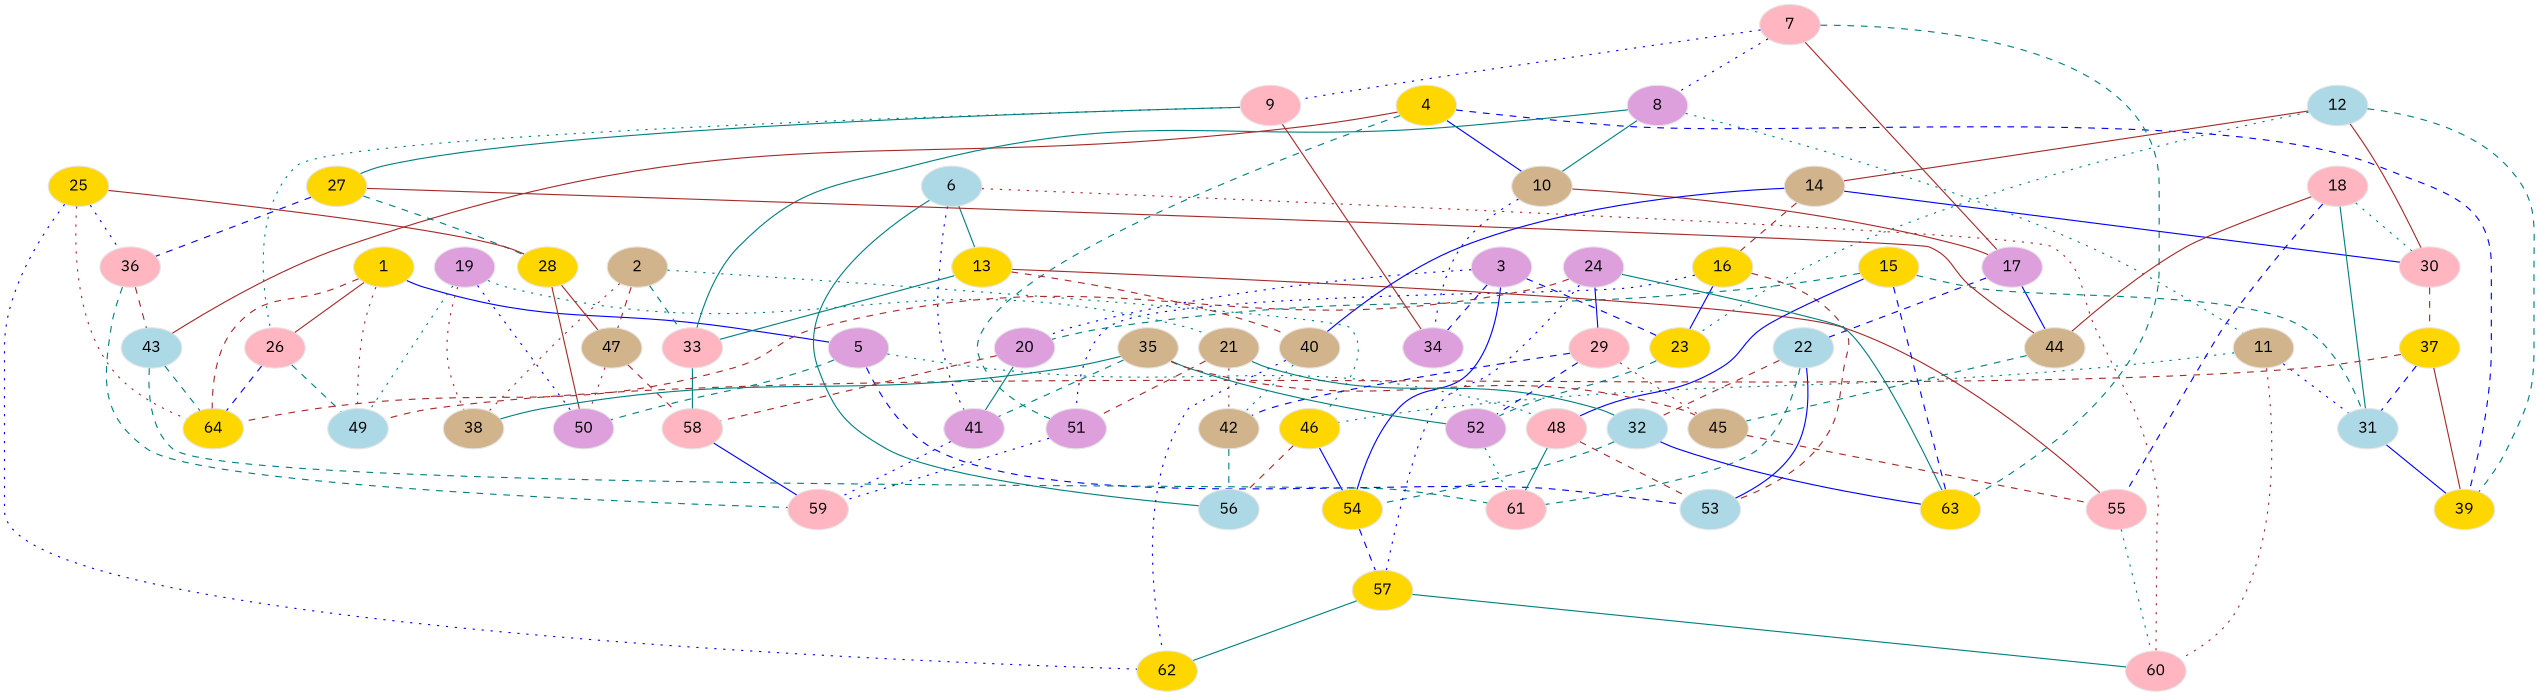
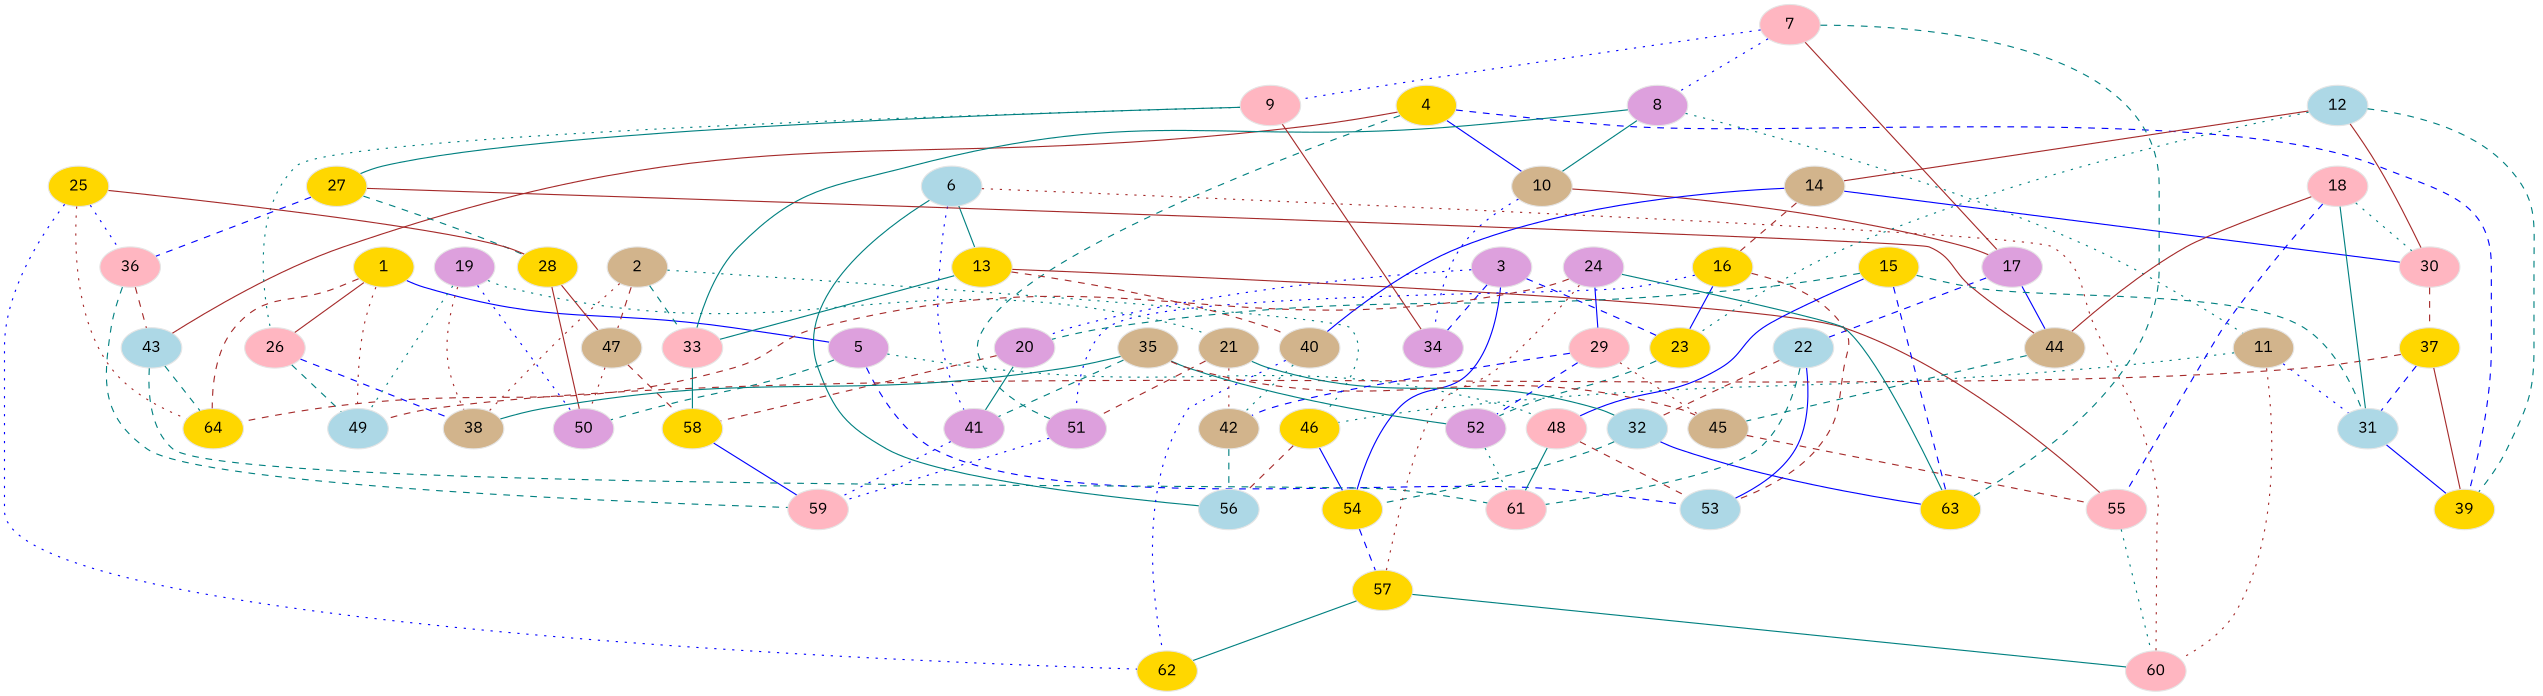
edge "26" -- "64": now "26" -- "38"
edge "24" -- "57": color blue -> brown
node "58": fillcolor lightpink -> gold
